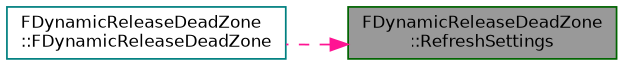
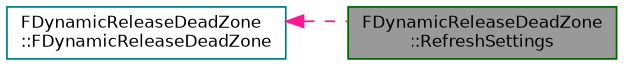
edge "FDynamicReleaseDeadZone ::FDynamicReleaseDeadZone" -> "FDynamicReleaseDeadZone ::RefreshSettings": reversed
